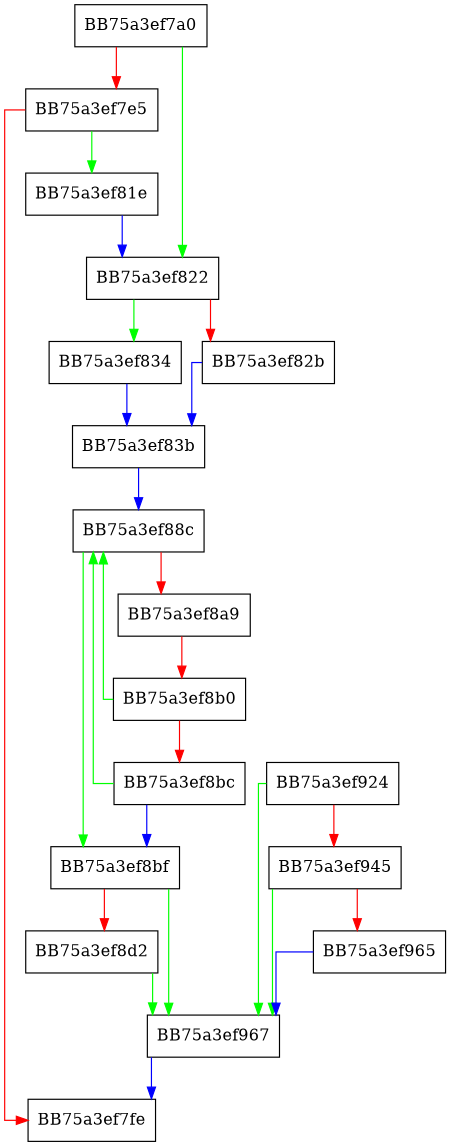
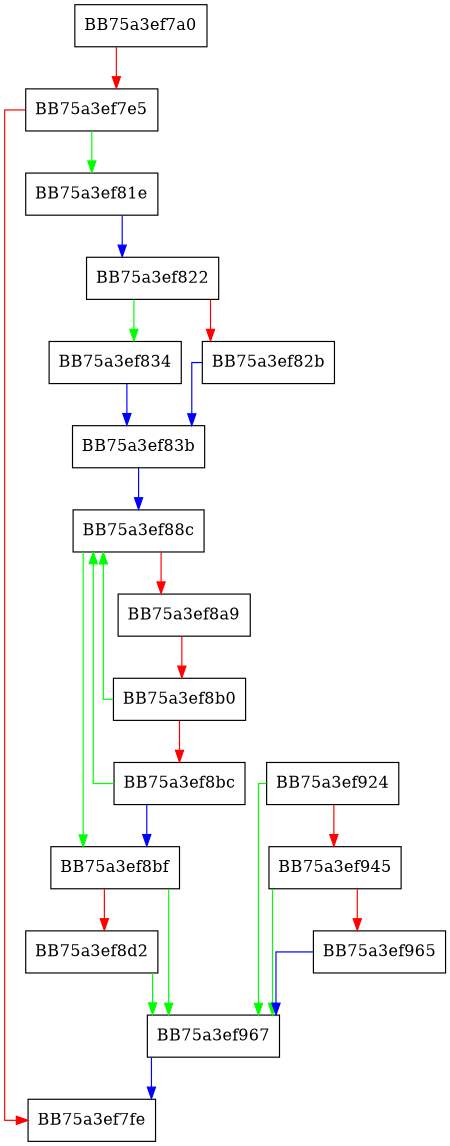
edge "BB75a3ef7a0" -> "BB75a3ef822": removed
